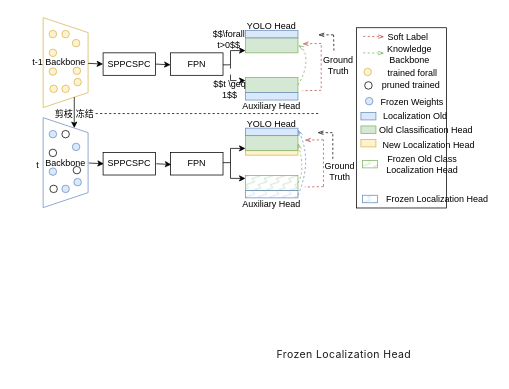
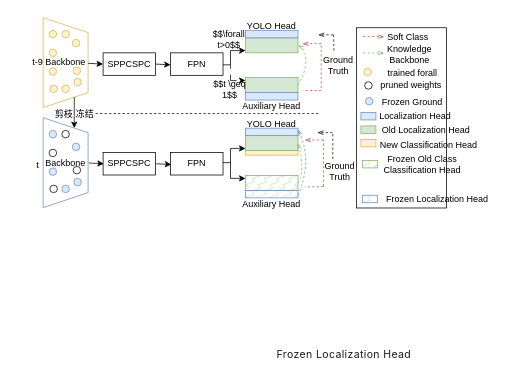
node "Soft Label": label "Soft Label" -> "Soft Class"
node "t-1": label "t-1" -> "t-9"
node "pruned trained": label "pruned trained" -> "pruned weights"
node "Frozen Weights": label "Frozen Weights" -> "Frozen Ground"
node "Localization Old": label "Localization Old" -> "Localization Head"
node "Old Classification Head": label "Old Classification Head" -> "Old Localization Head"
node "New Localization Head": label "New Localization Head" -> "New Classification Head"
node "Frozen Old Class Localization Head": label "Frozen Old Class Localization Head" -> "Frozen Old Class Classification Head"
